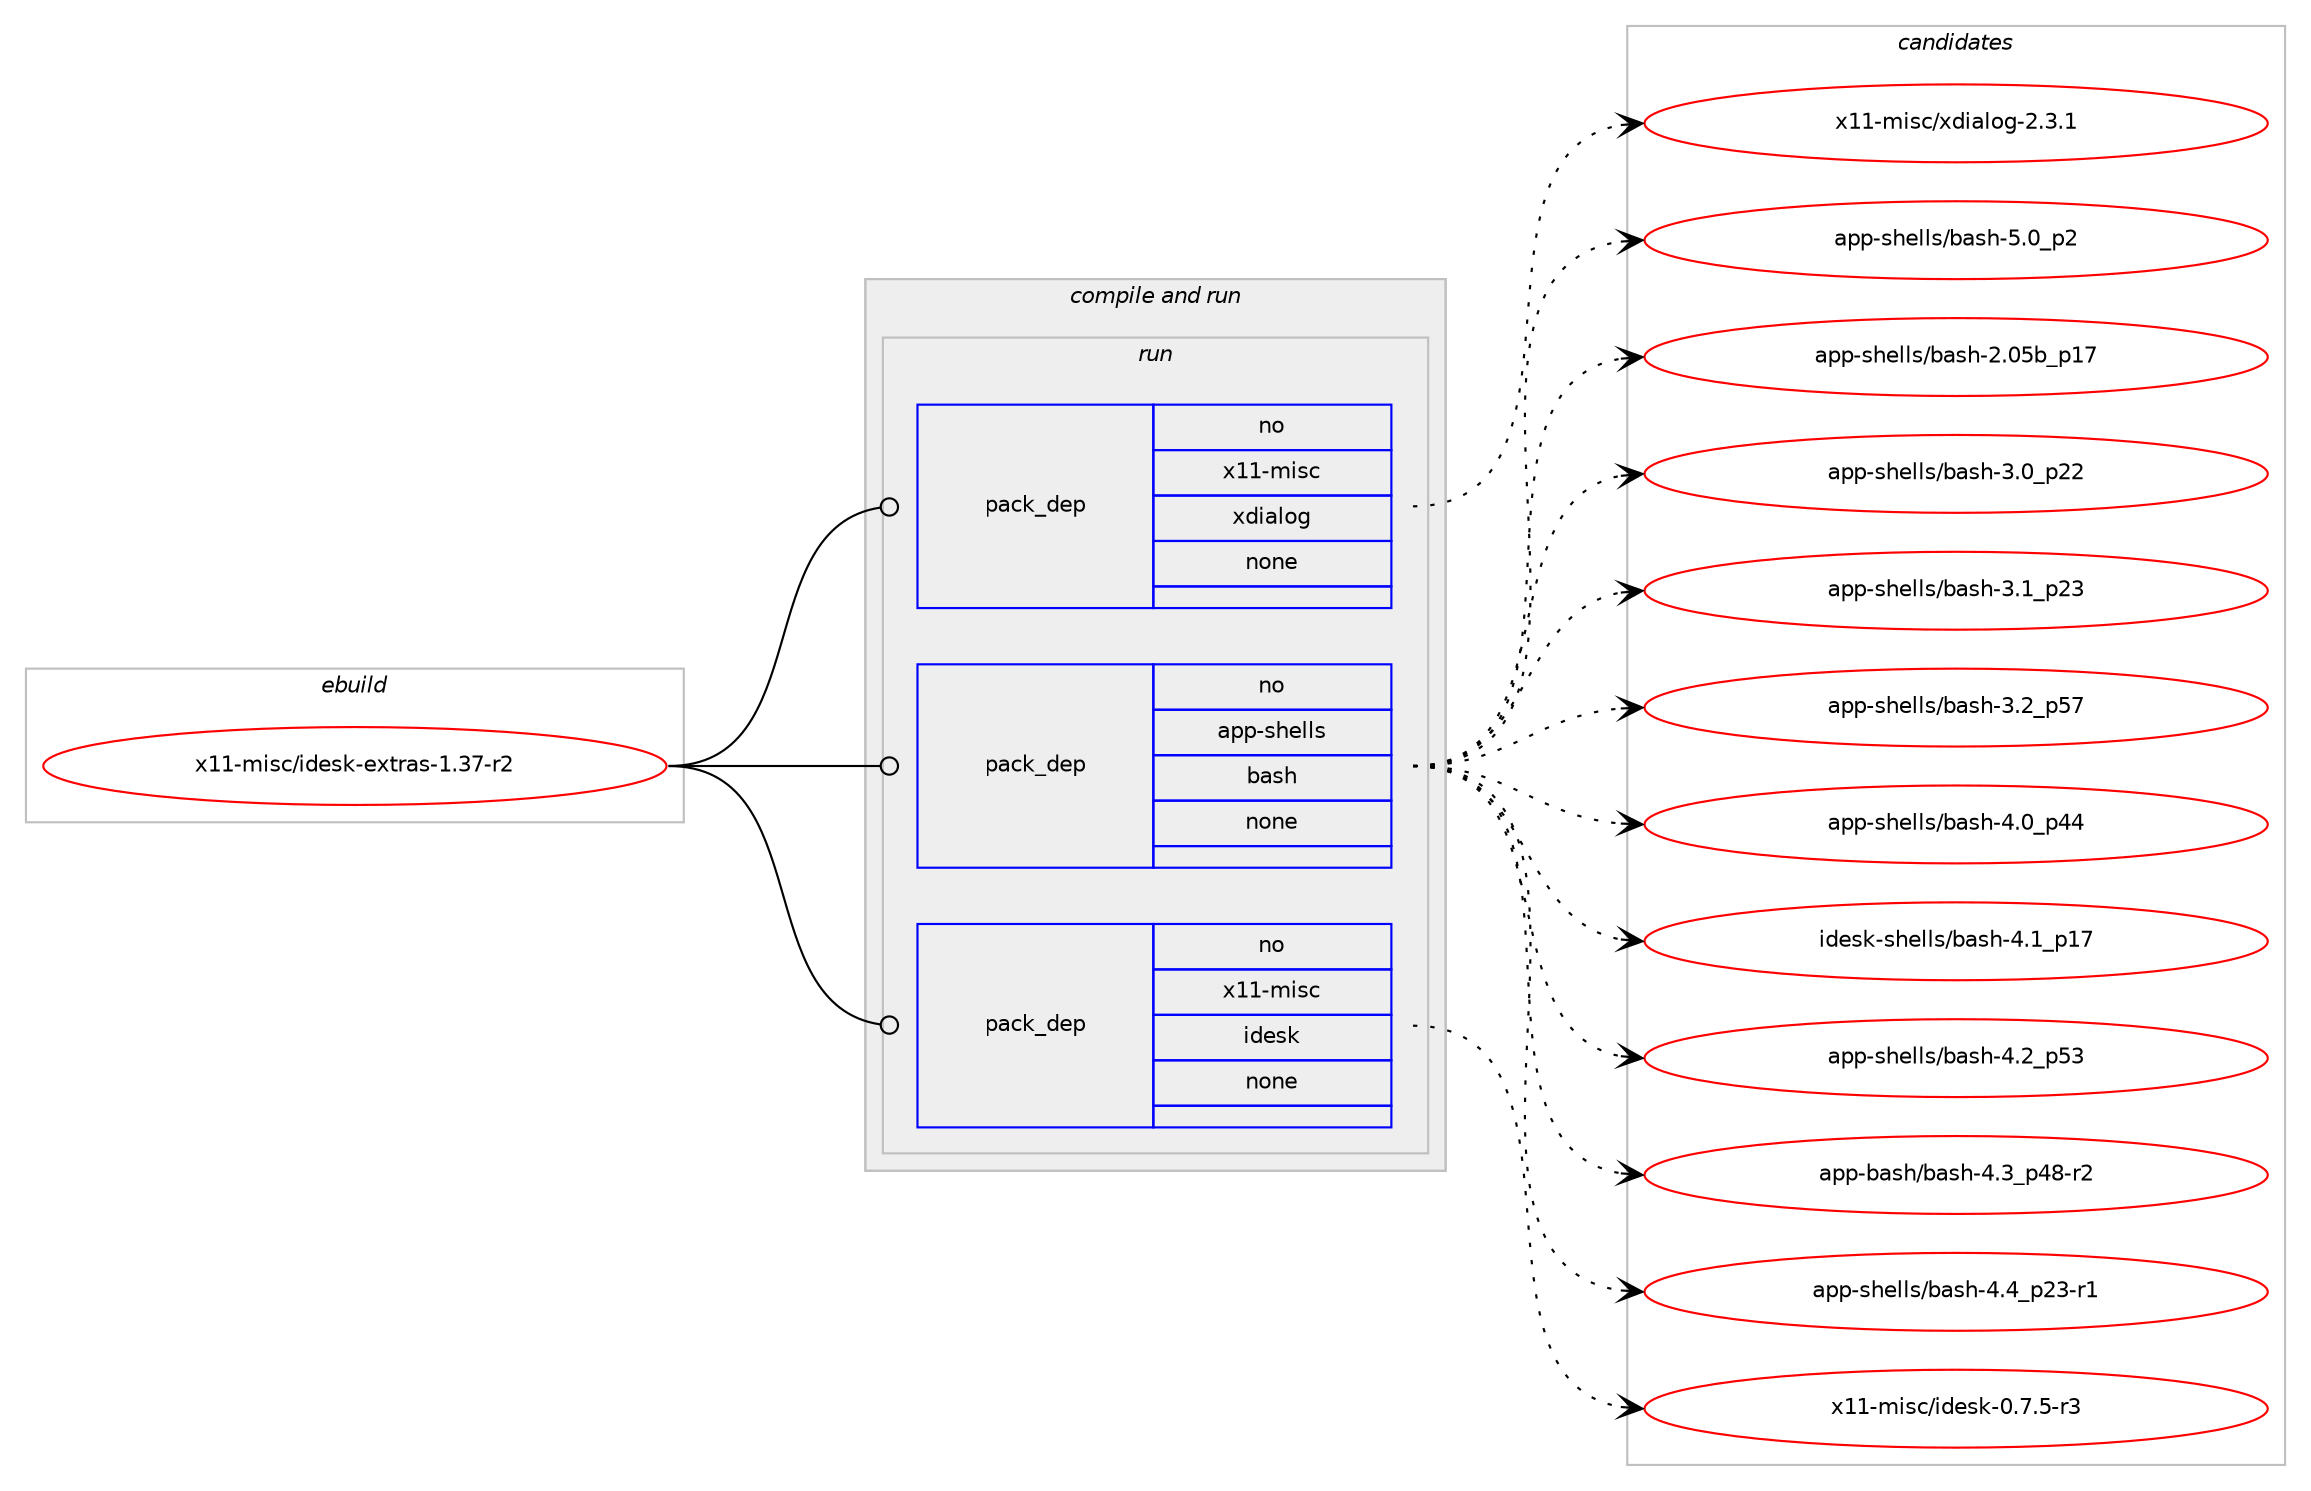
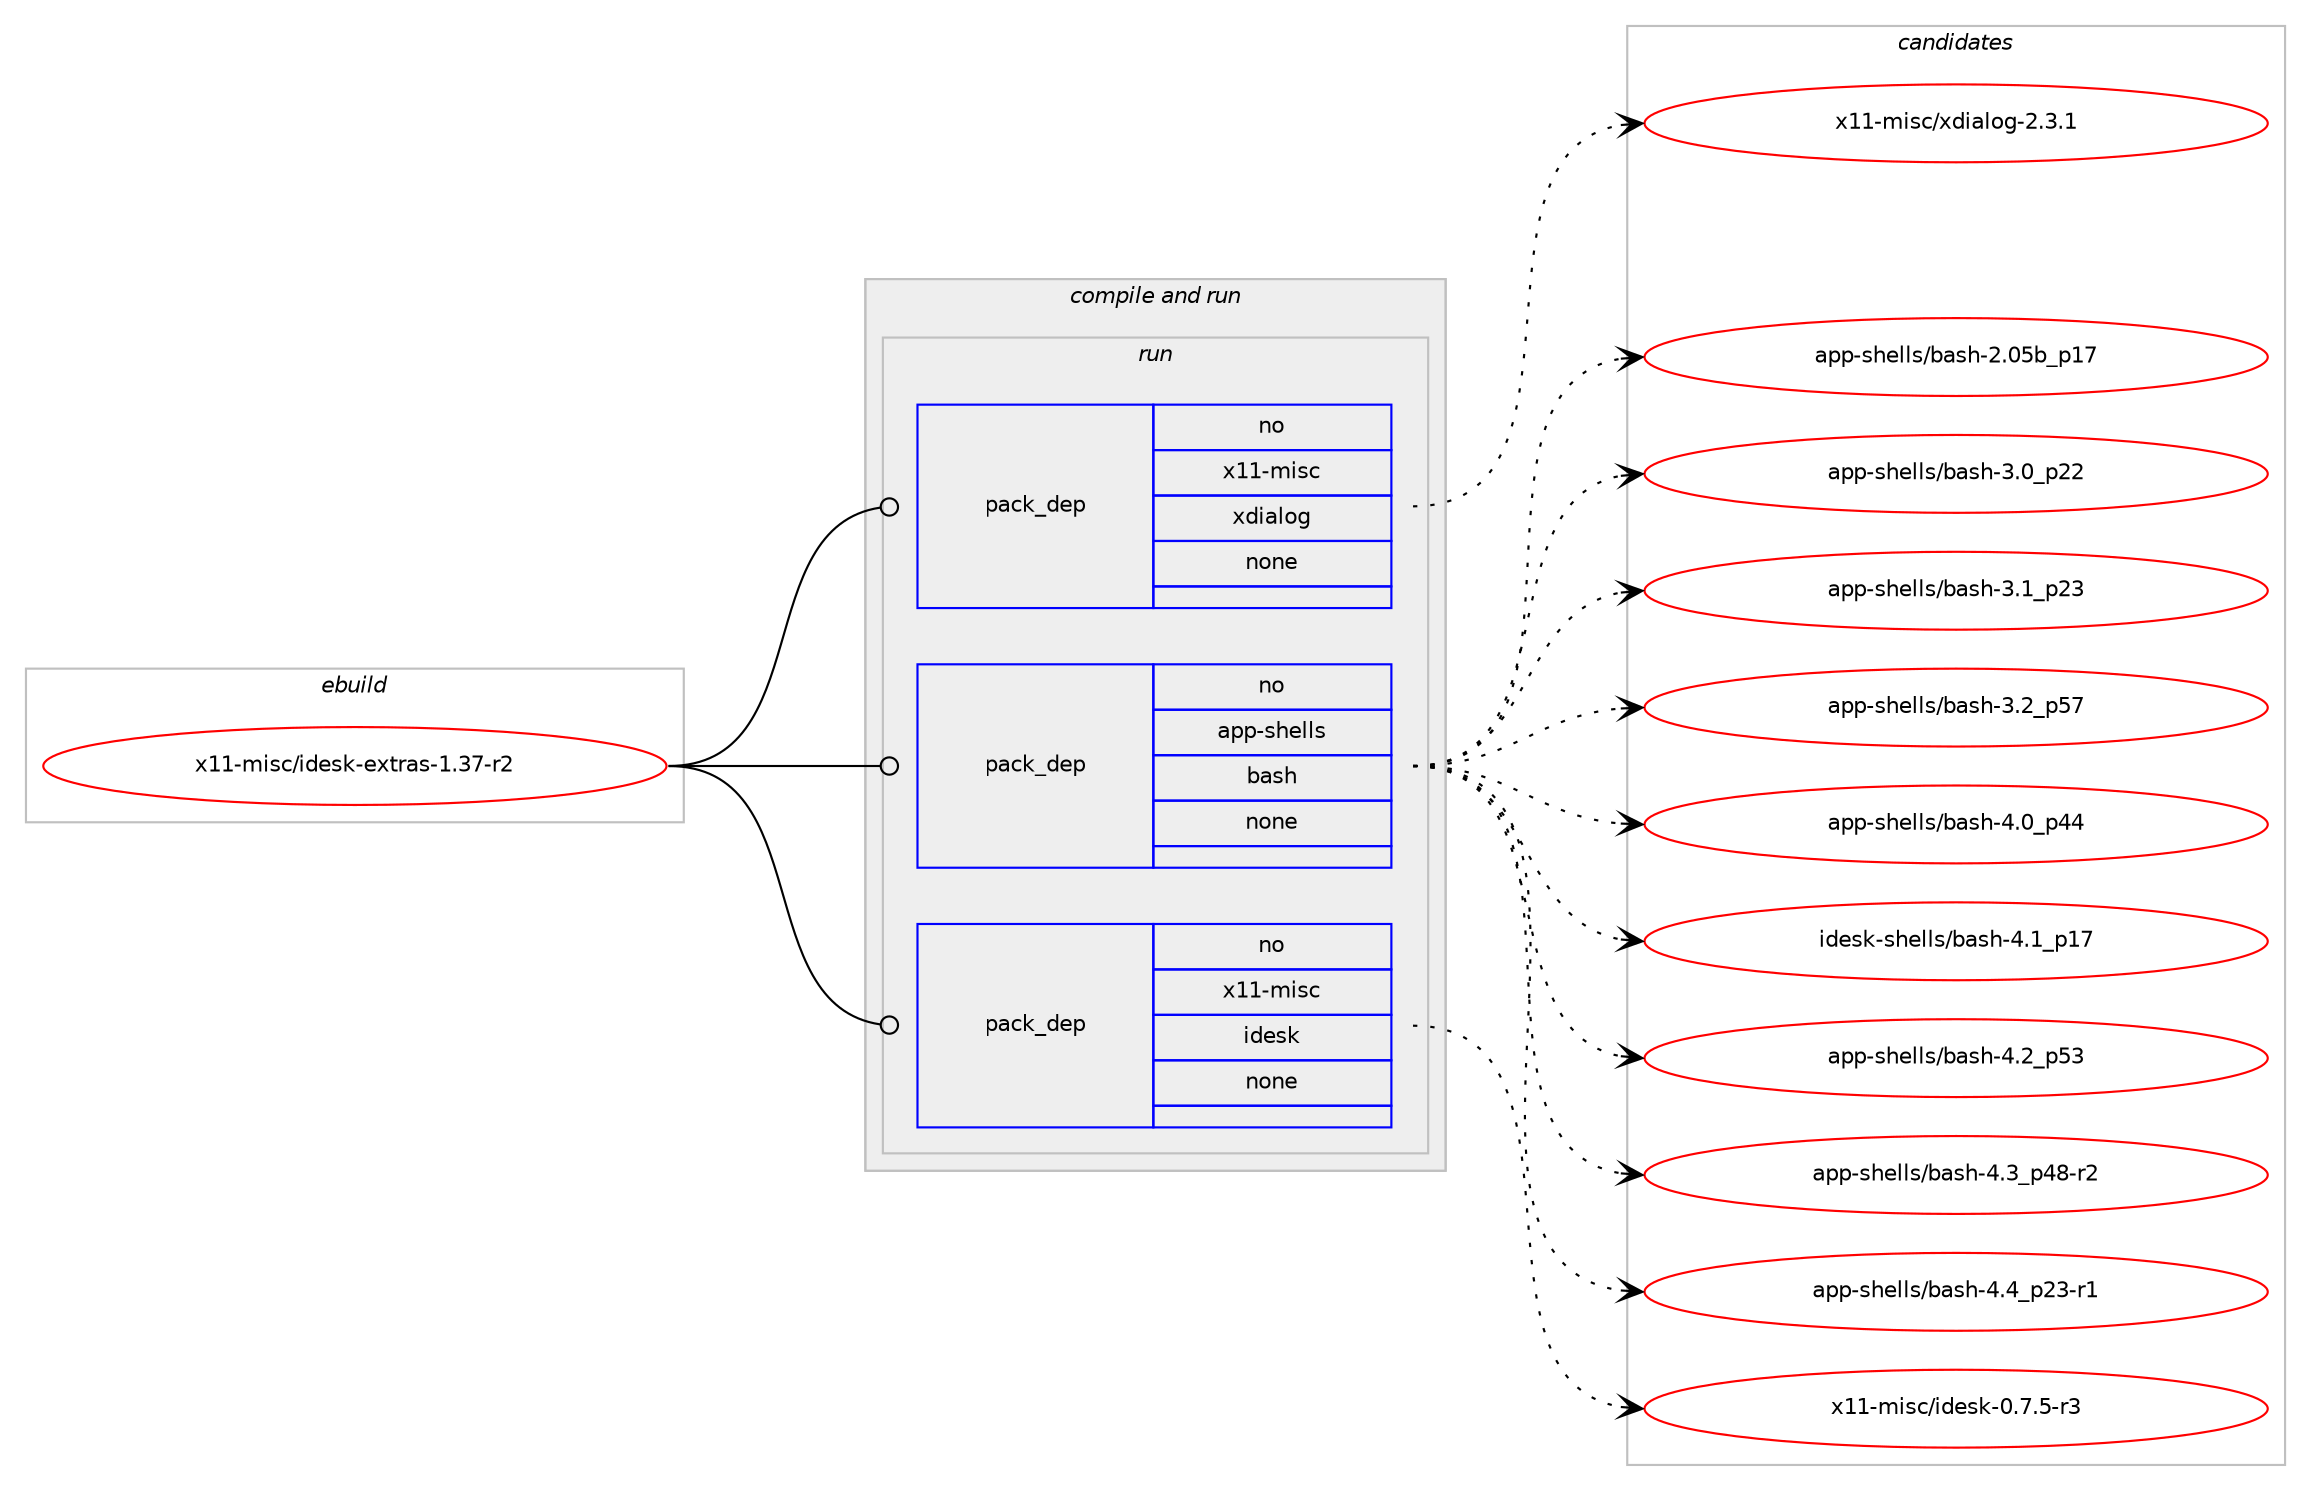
node "app-shells/bash-5.0_p2": removed
node "app-bash/bash-4.3_p48-r2": label "app-bash/bash-4.3_p48-r2" -> "app-shells/bash-4.3_p48-r2"
